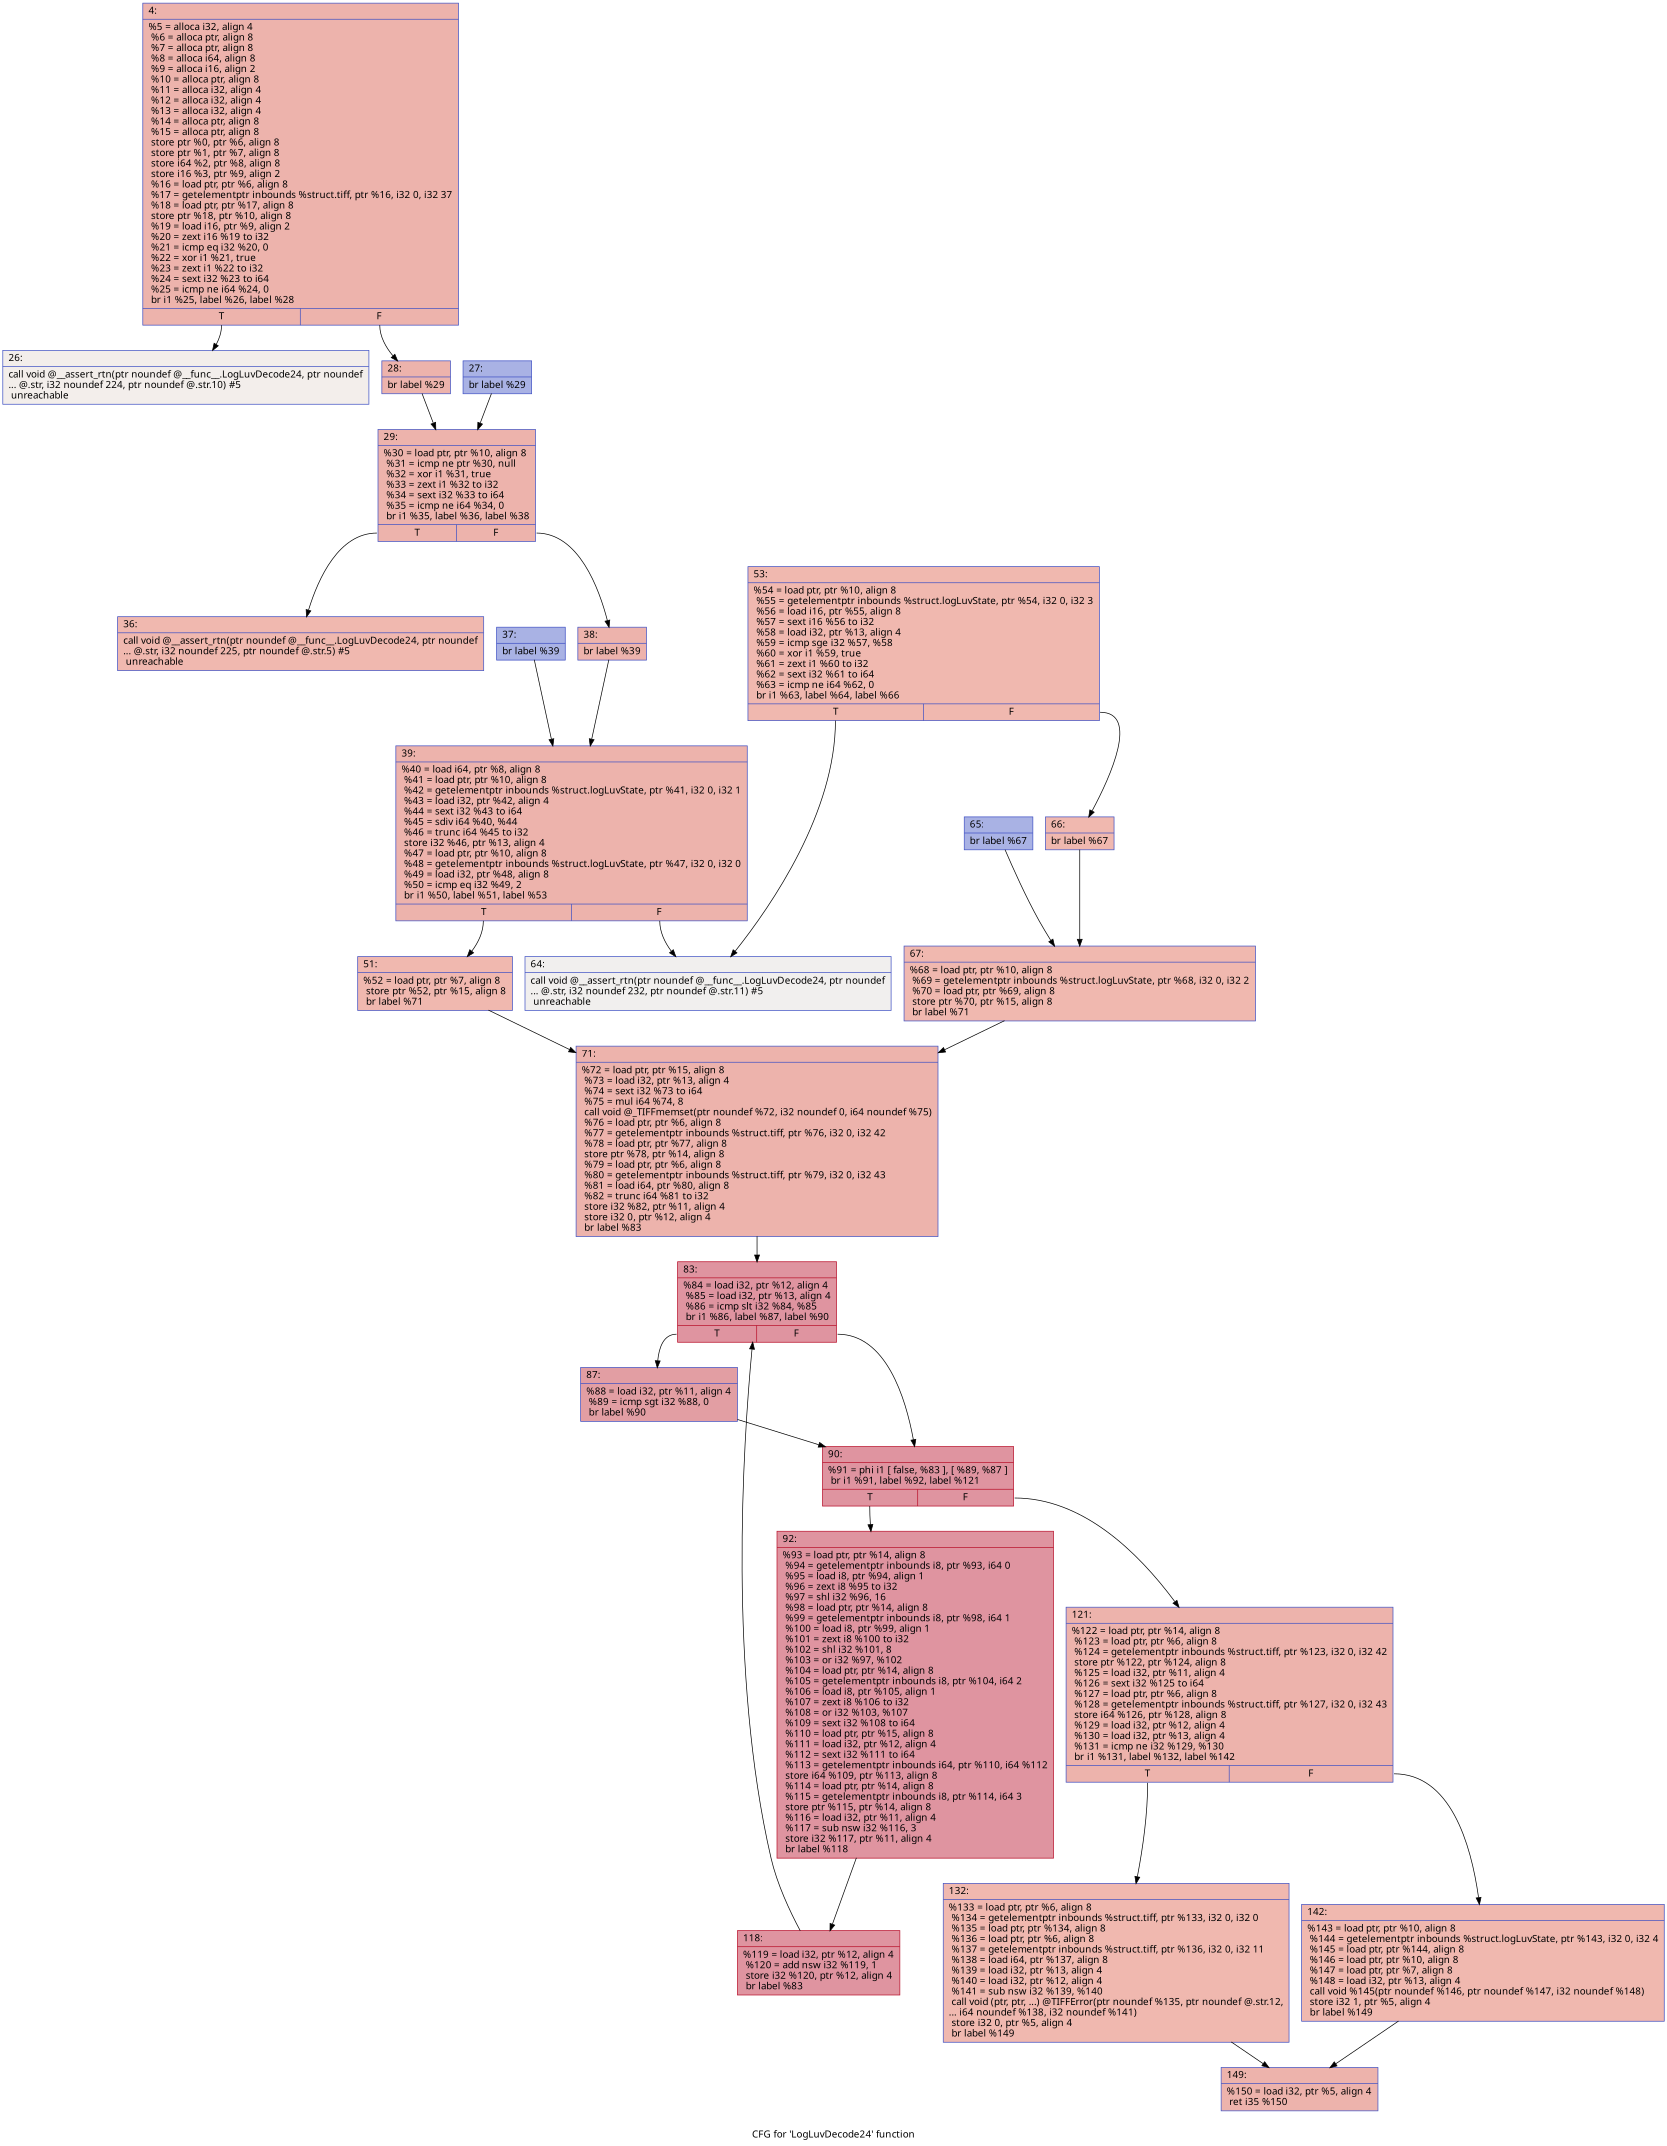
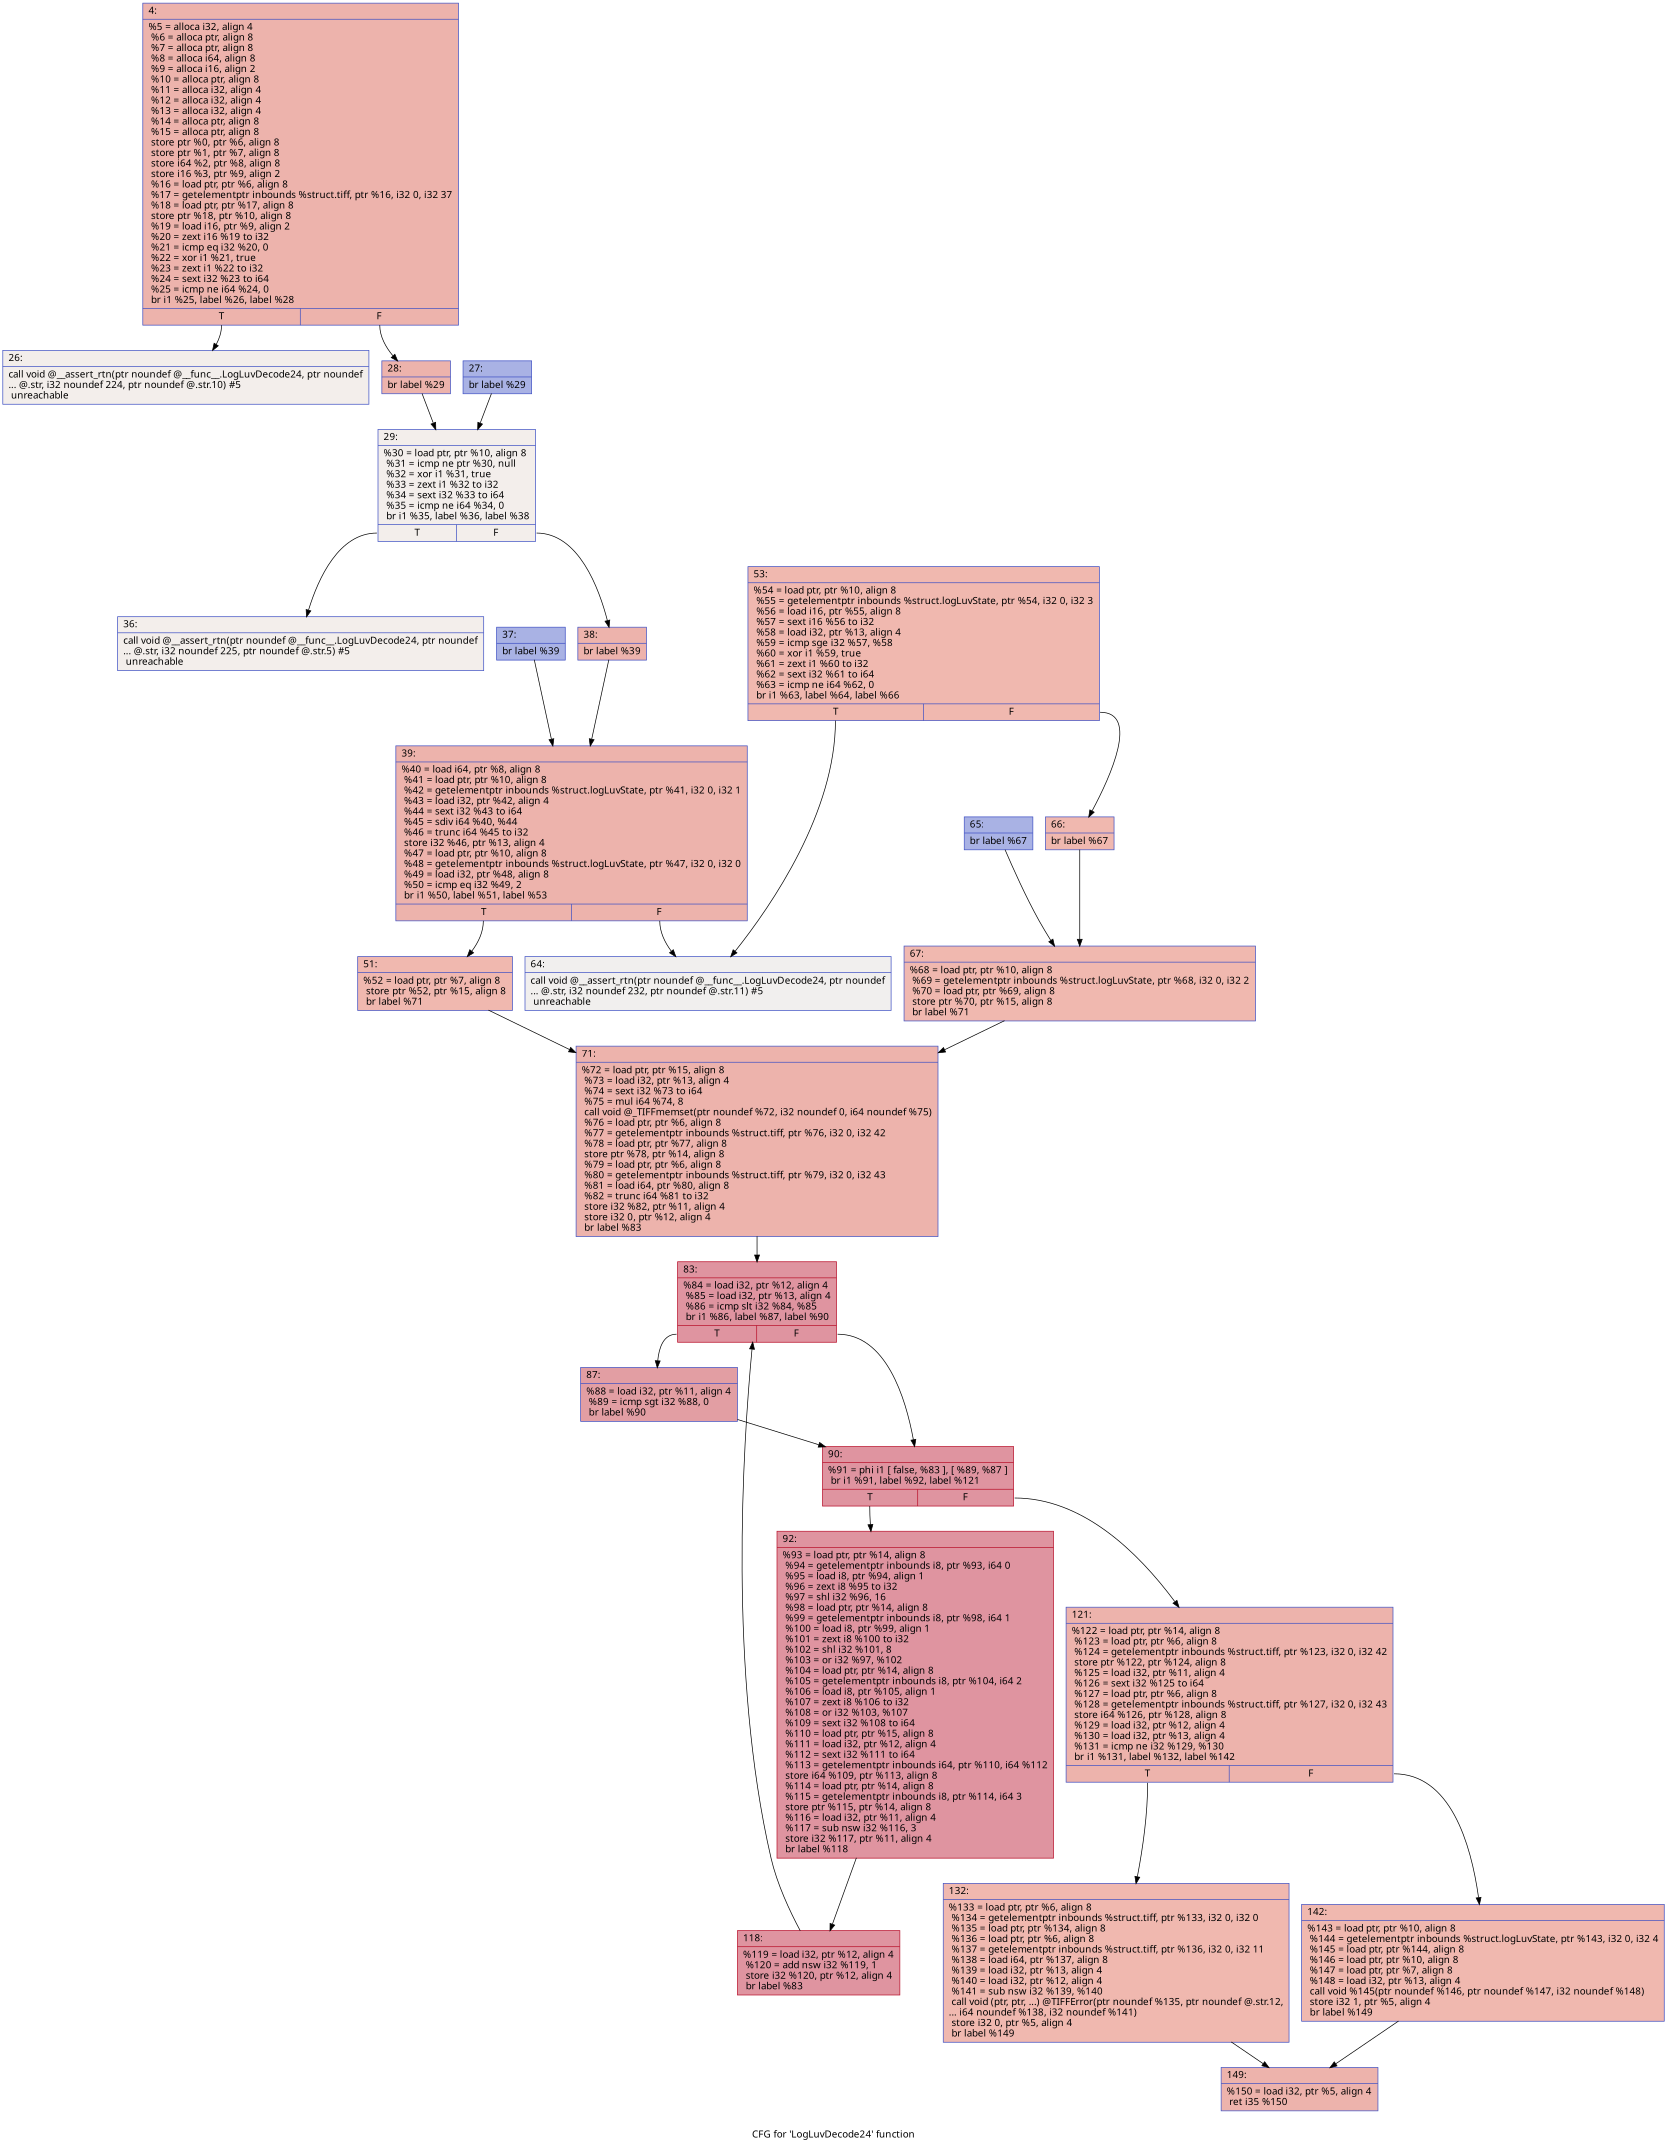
node "29:": fillcolor #d6524470 -> #e5d8d170
node "36:": fillcolor #dc5d4a70 -> #e5d8d170
